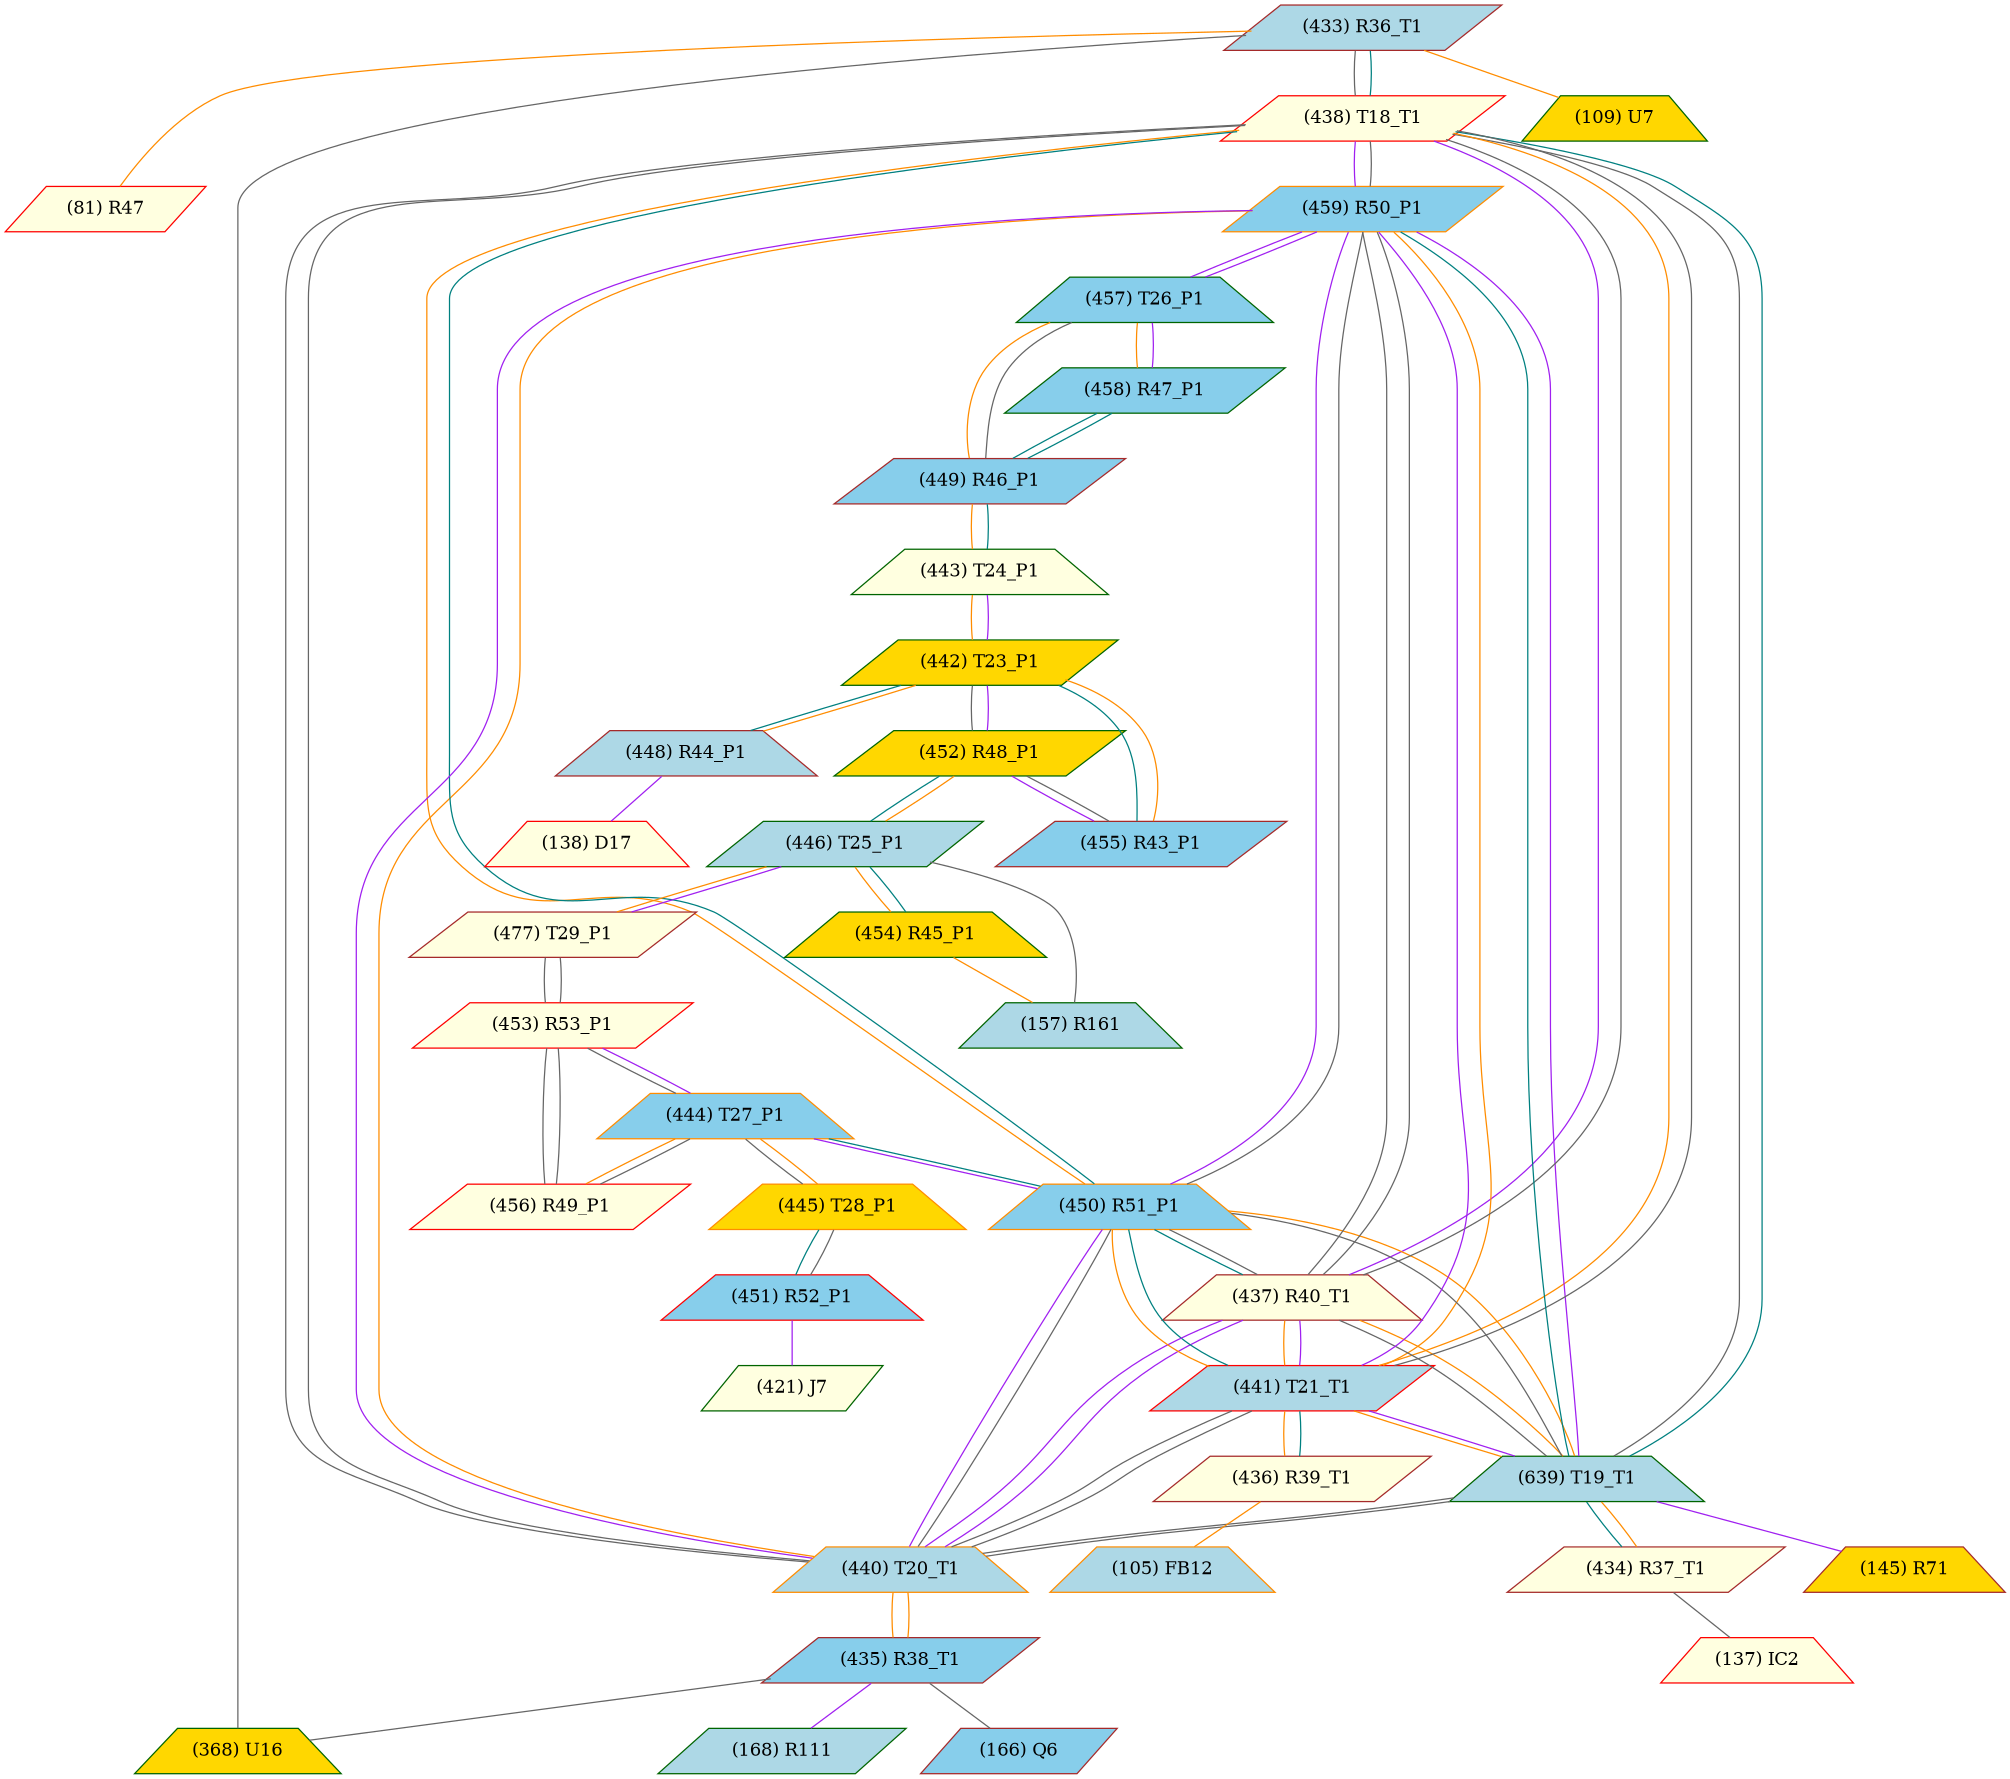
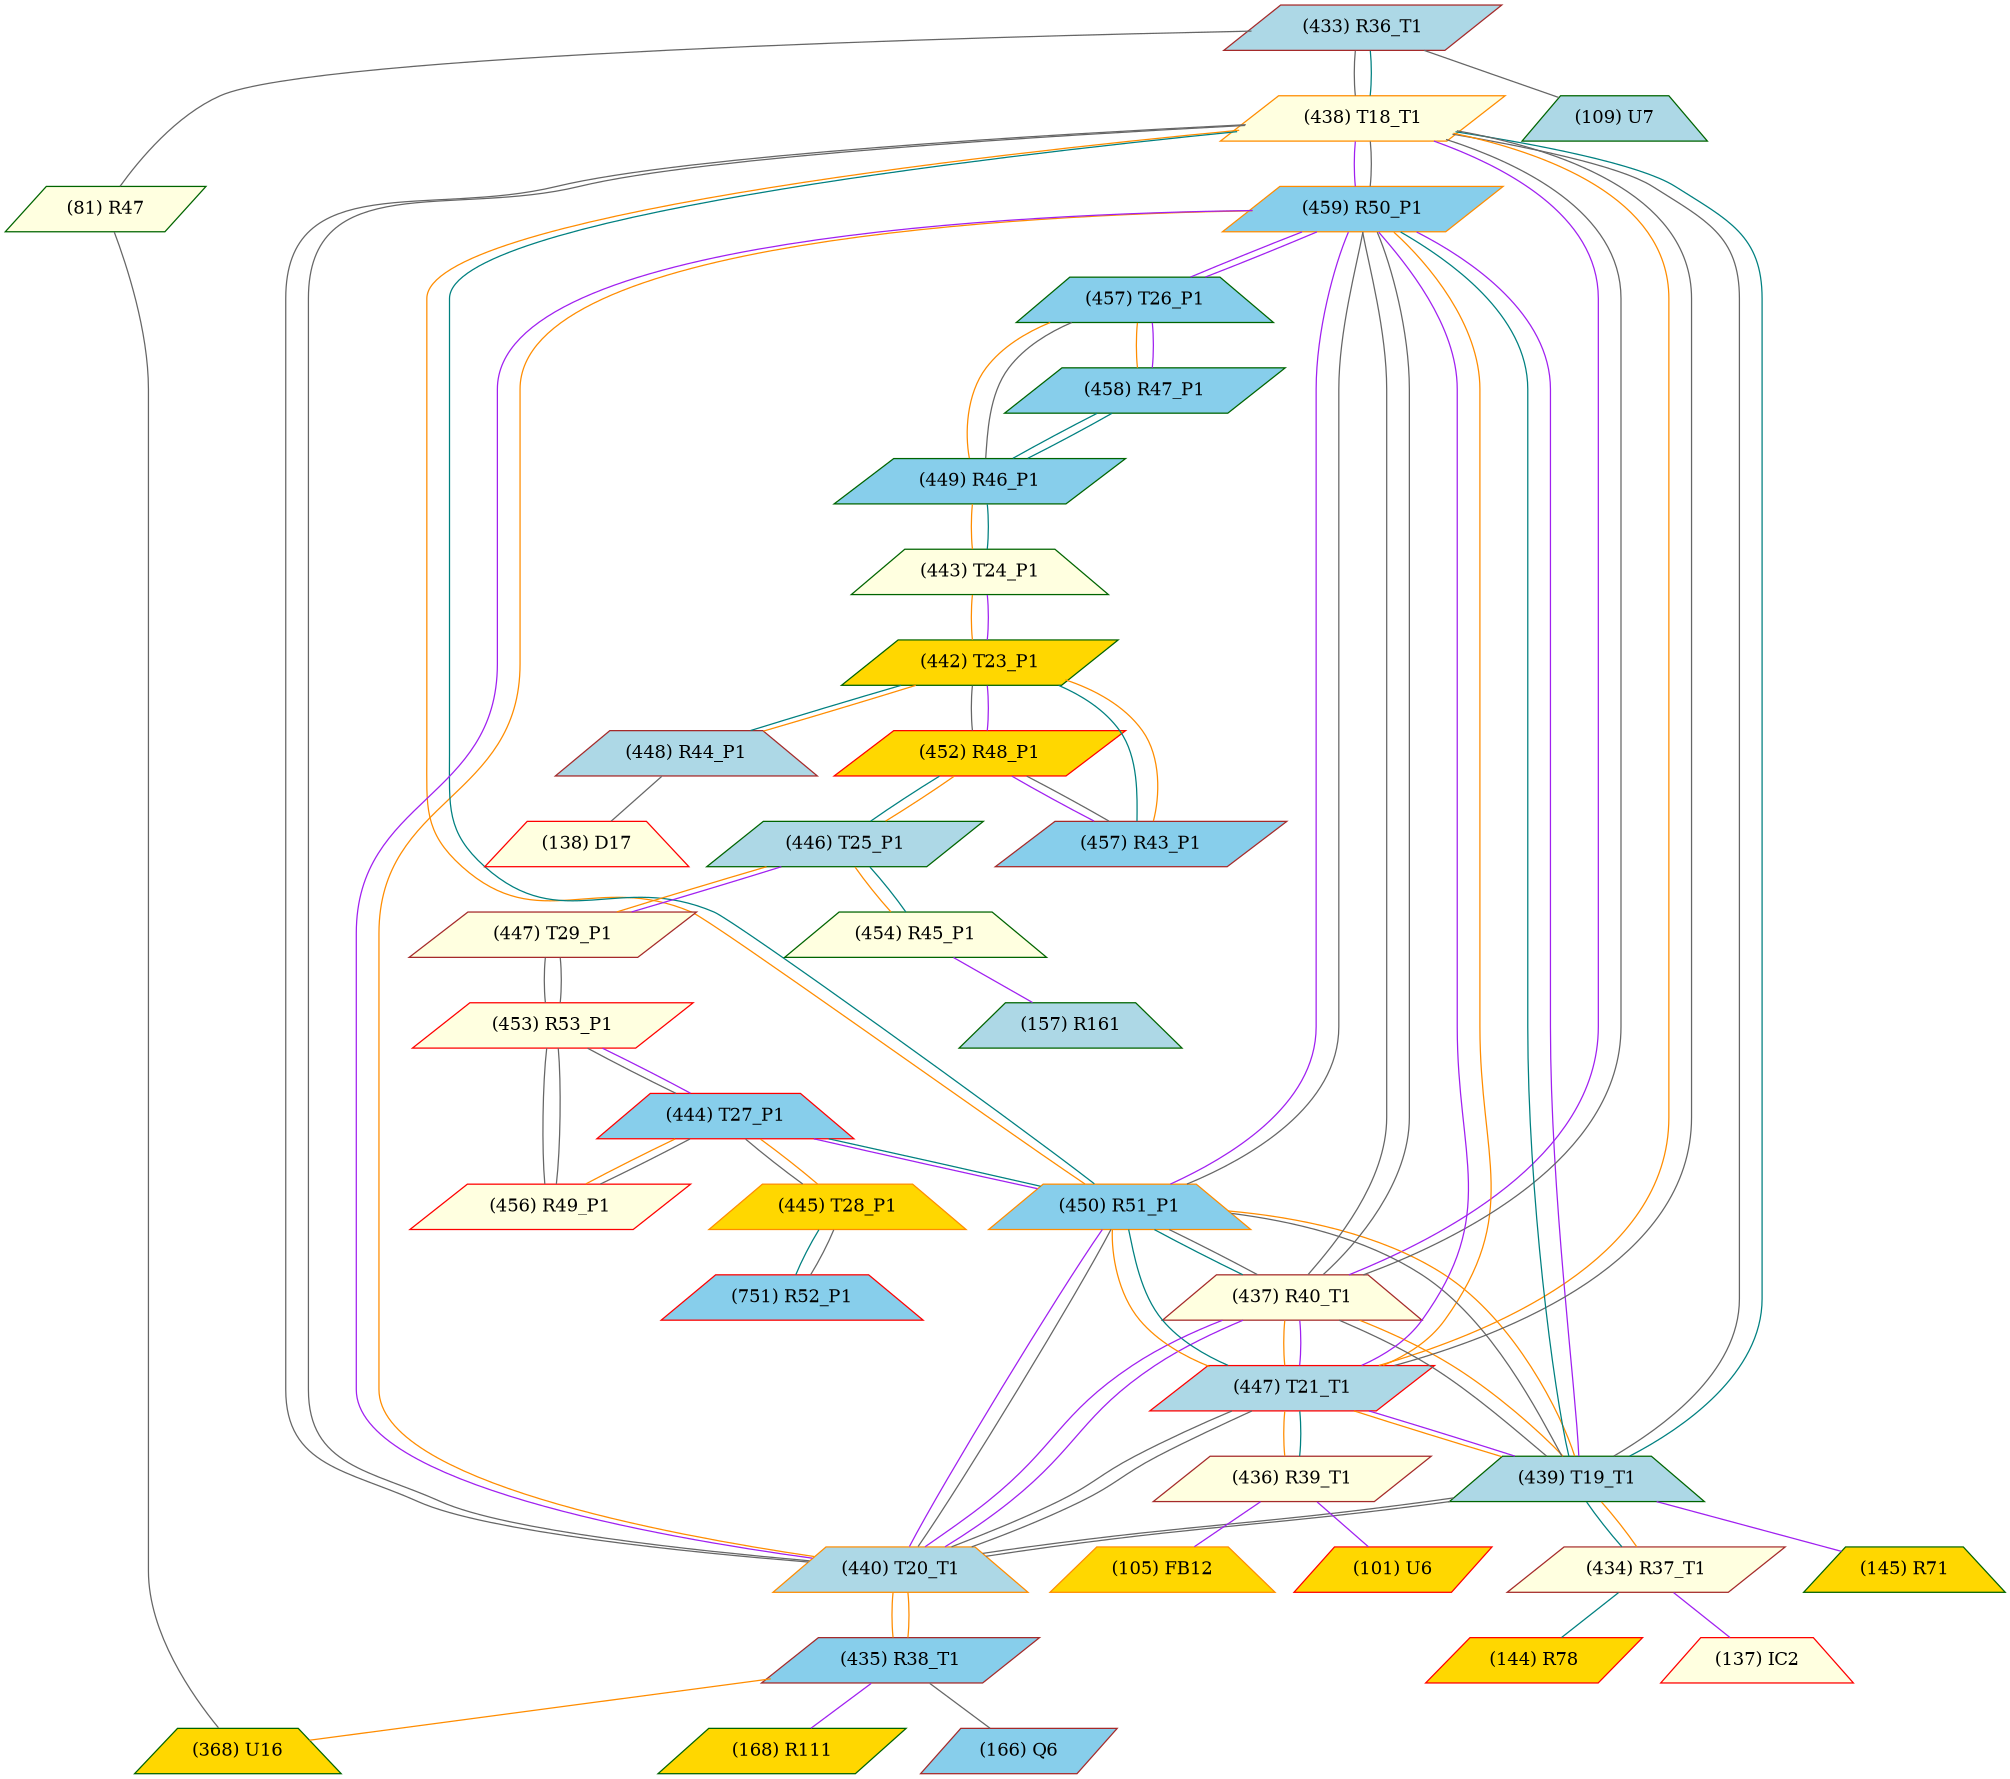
edge "(433) R36_T1" -- "(81) R47": color darkorange -> gray40
edge "(433) R36_T1" -- "(109) U7": color darkorange -> gray40
node "(438) T18_T1": color red -> darkorange
node "(109) U7": fillcolor gold -> lightblue
node "(81) R47": color red -> darkgreen
edge "(433) R36_T1" -- "(368) U16": now "(81) R47" -- "(368) U16"
node "(449) R46_P1": color brown -> darkgreen
node "(452) R48_P1": color darkgreen -> red
edge "(448) R44_P1" -- "(138) D17": color purple -> gray40
node "(455) R43_P1": label "(455) R43_P1" -> "(457) R43_P1"
edge "(446) T25_P1" -- "(157) R161": removed
node "(477) T29_P1": label "(477) T29_P1" -> "(447) T29_P1"
node "(454) R45_P1": fillcolor gold -> lightyellow
edge "(454) R45_P1" -- "(157) R161": color darkorange -> purple
node "(444) T27_P1": color darkorange -> red
node "(451) R52_P1": label "(451) R52_P1" -> "(751) R52_P1"
node "(421) J7": removed
node "(441) T21_T1": label "(441) T21_T1" -> "(447) T21_T1"
node "(639) T19_T1": label "(639) T19_T1" -> "(439) T19_T1"
edge "(436) R39_T1" -- "(105) FB12": color darkorange -> purple
node "(105) FB12": fillcolor lightblue -> gold
node "(101) U6": added
node "(145) R71": color brown -> darkgreen
edge "(434) R37_T1" -- "(137) IC2": color gray40 -> purple
node "(144) R78": added
edge "(435) R38_T1" -- "(368) U16": color gray40 -> darkorange
node "(168) R111": fillcolor lightblue -> gold
